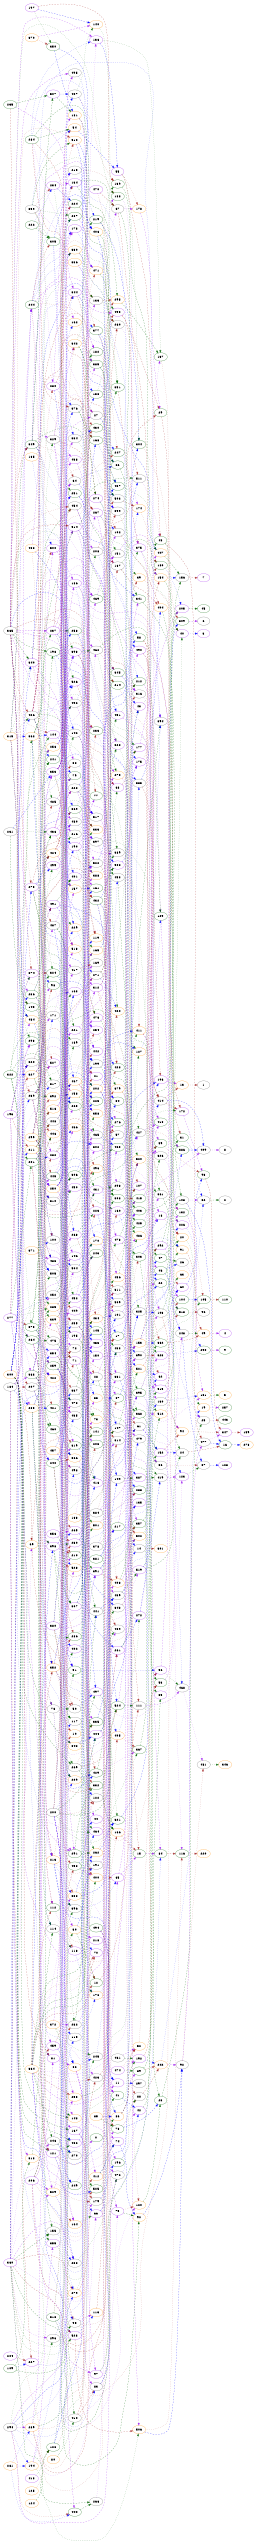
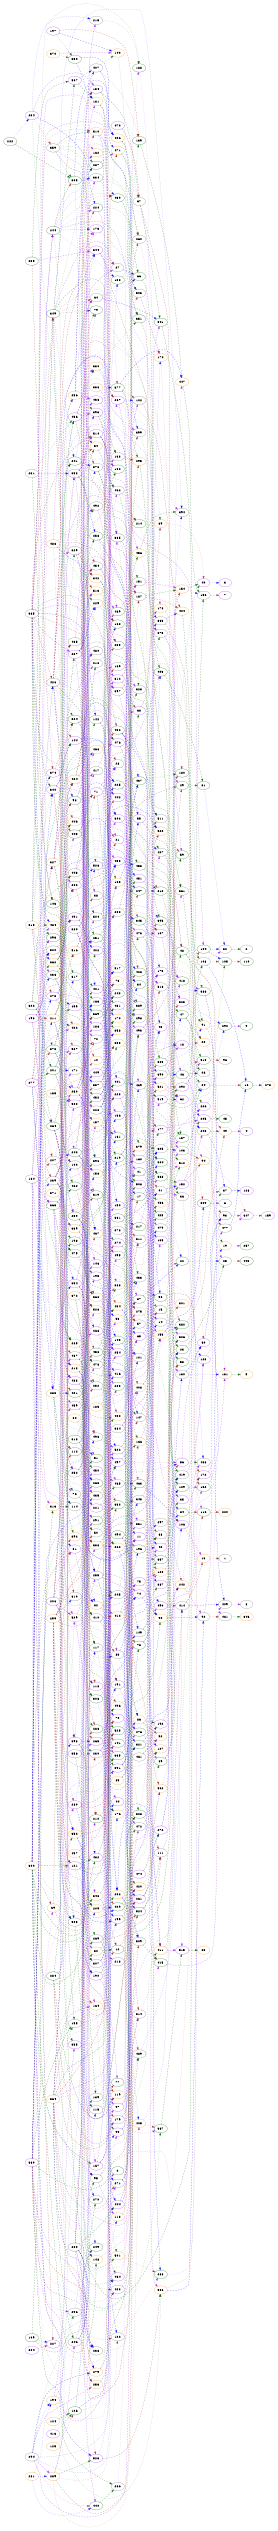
edge "359" -> "234": reversed
edge "228" -> "495": added
edge "364" -> "141": color darkgreen -> purple
